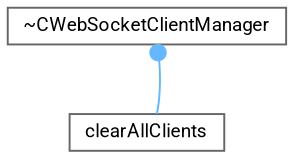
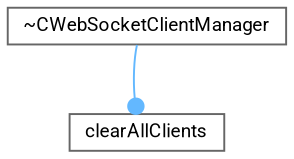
edge "clearAllClients" -> "~CWebSocketClientManager": reversed
